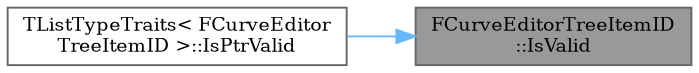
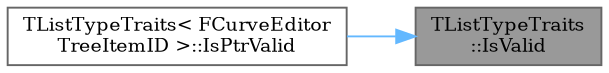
node "FCurveEditorTreeItemID ::IsValid": label "FCurveEditorTreeItemID ::IsValid" -> "TListTypeTraits ::IsValid"
